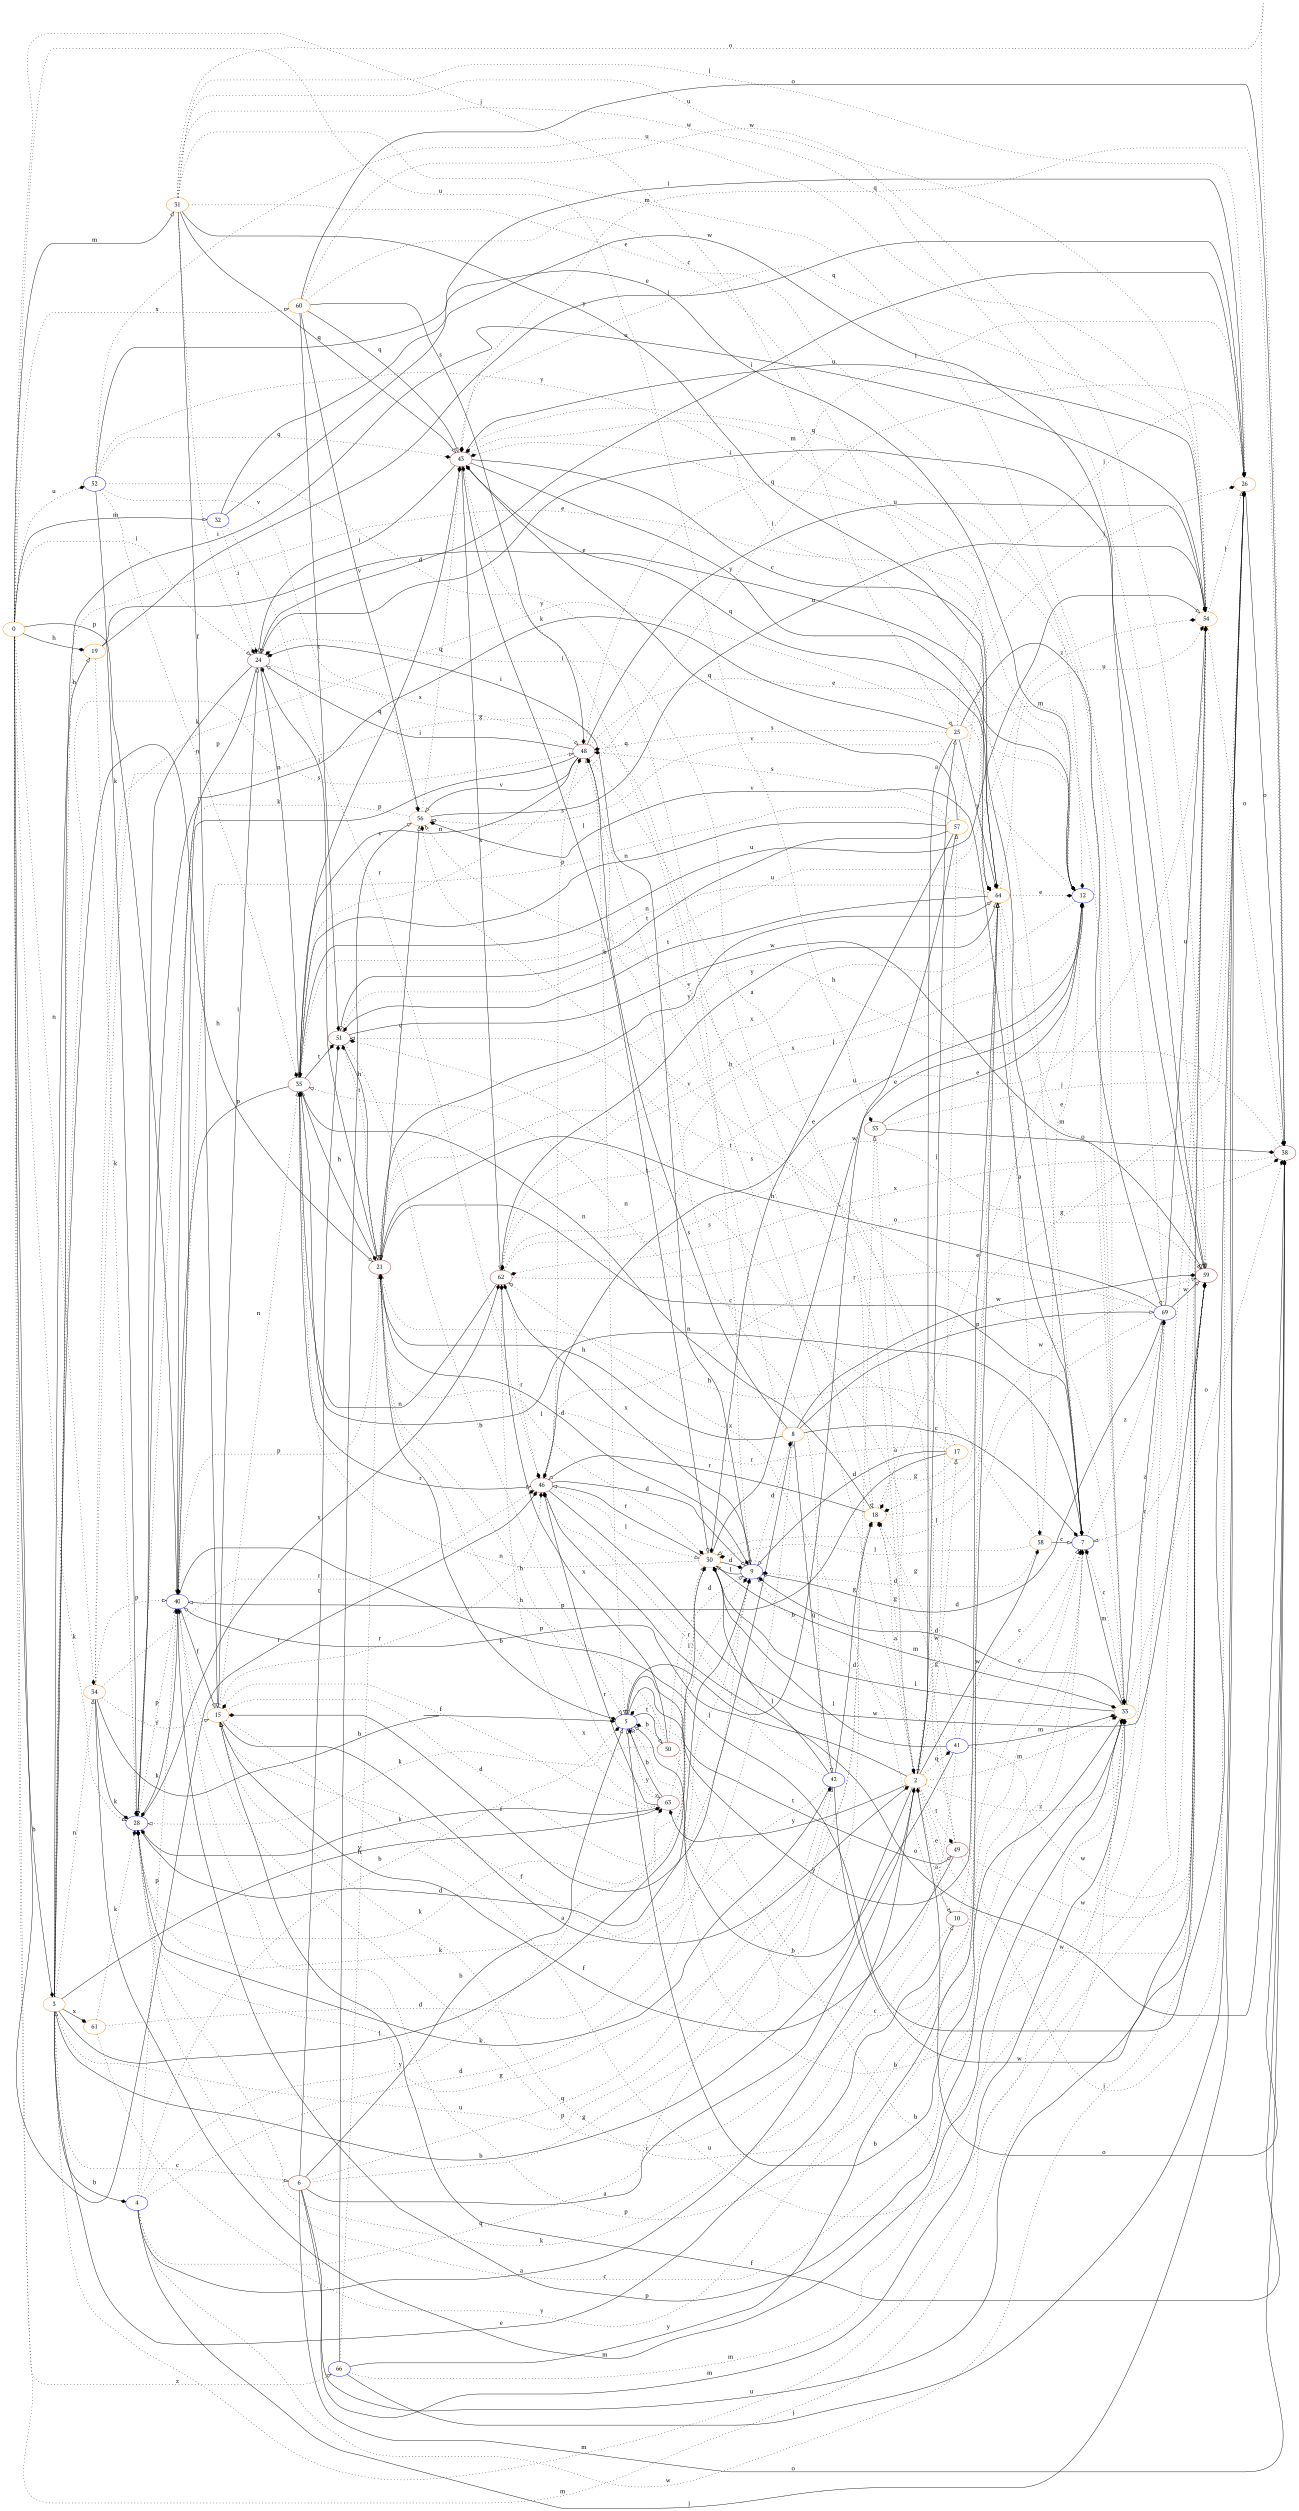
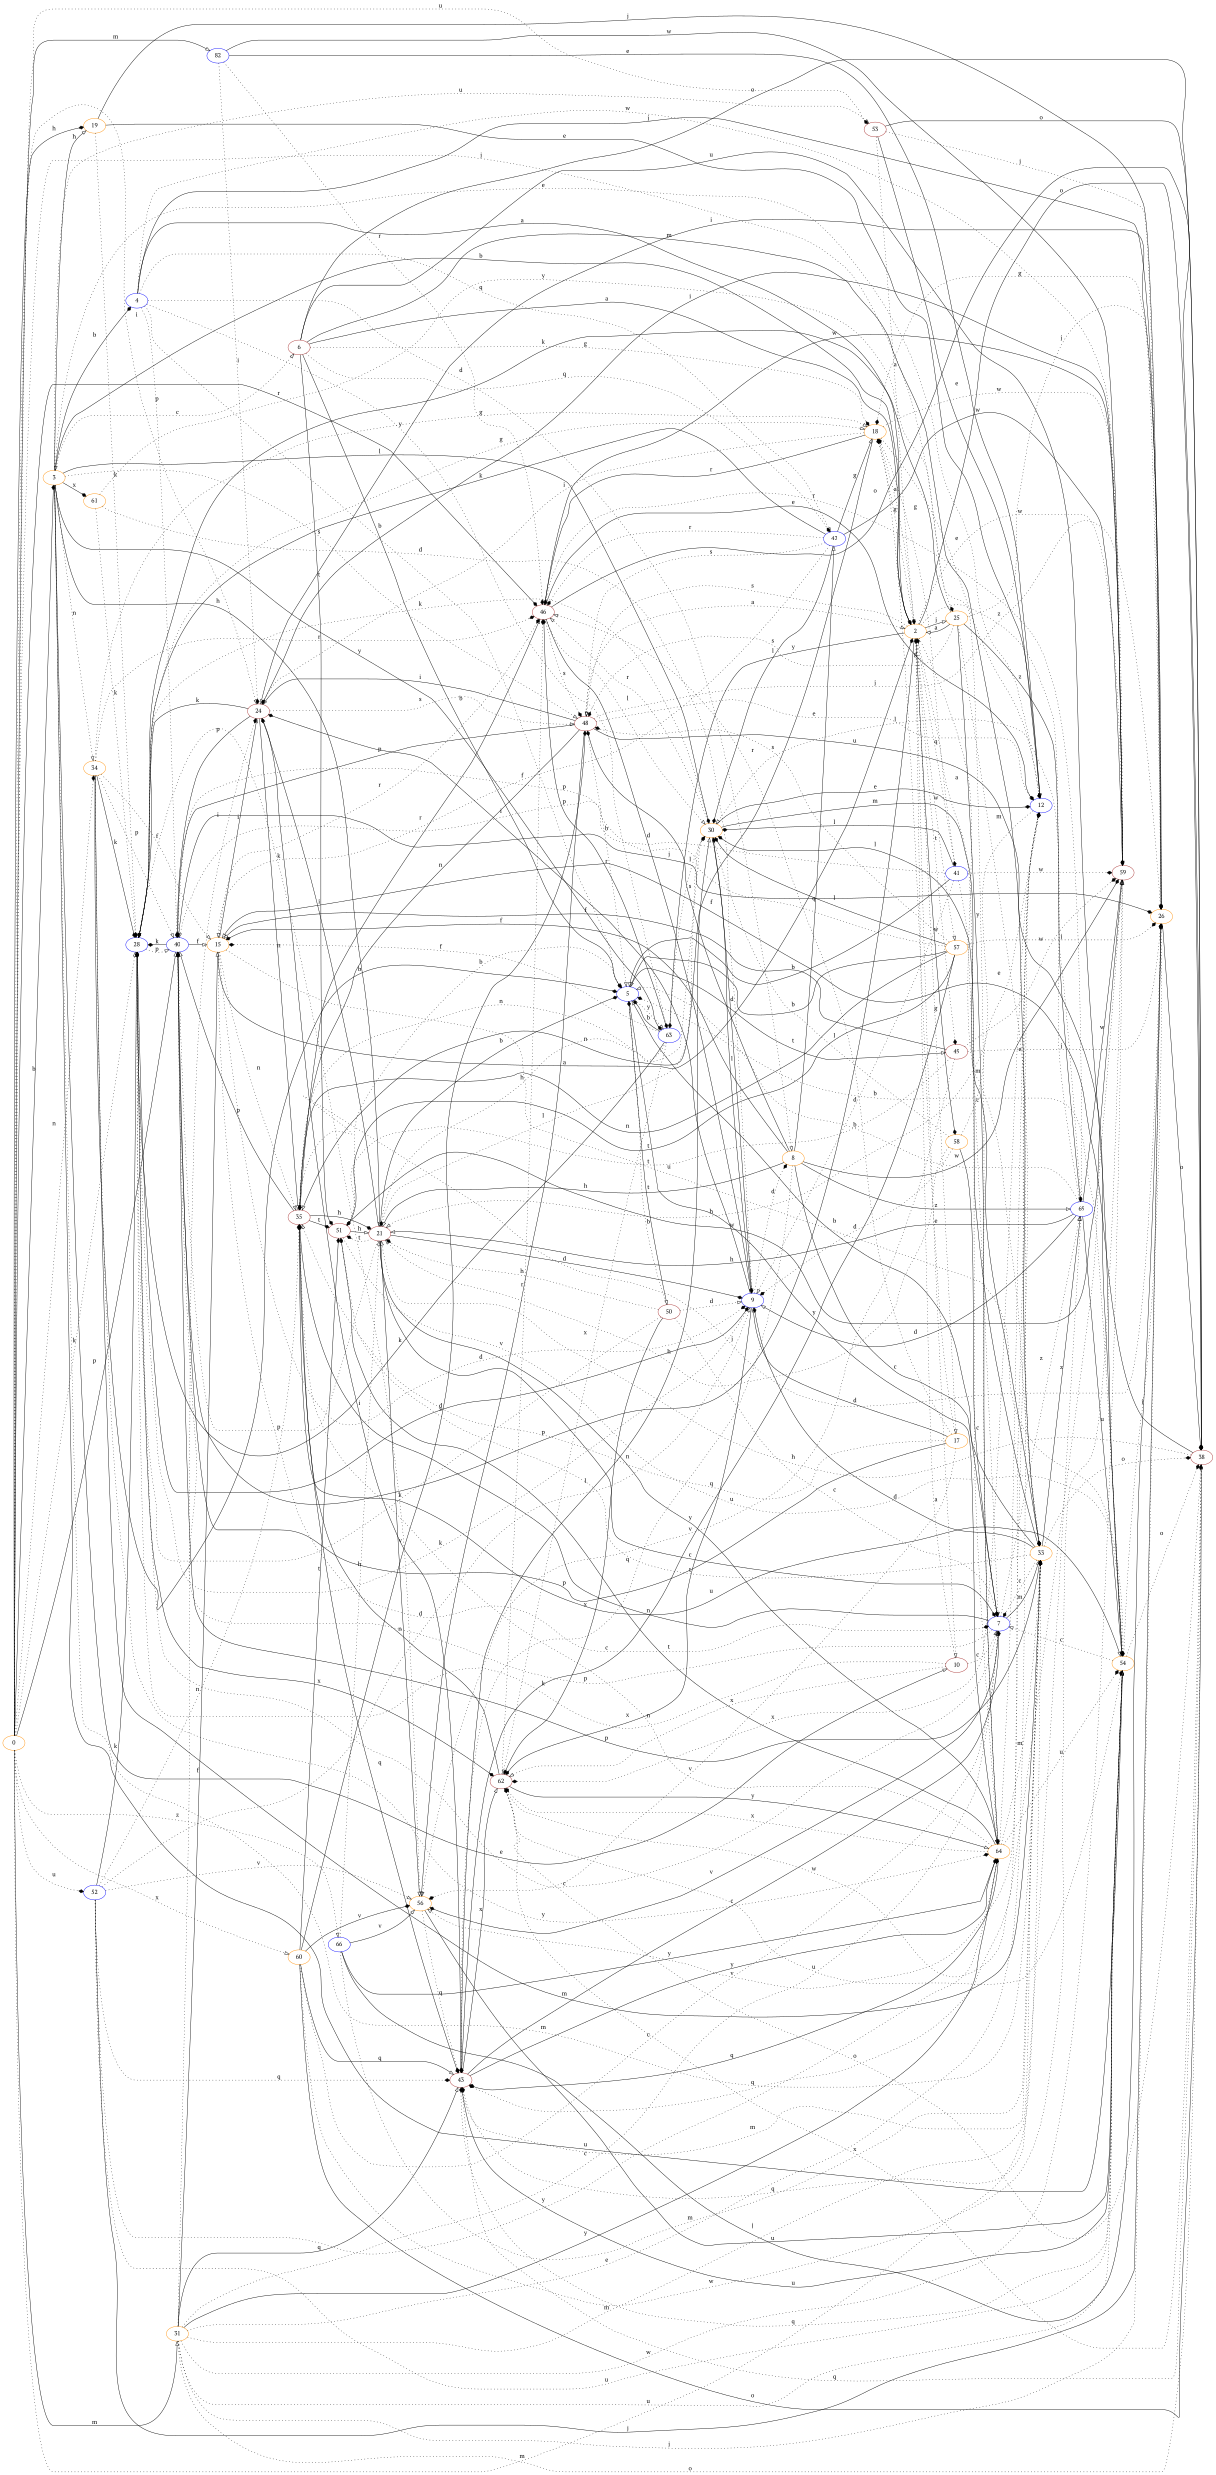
edge "0" -> "25": arrowhead onormal -> diamond
node "32": label "32" -> "82"
edge "64" -> "58": now "64" -> "2"
edge "8" -> "69": label "p" -> "z"
edge "30" -> "46": style solid -> dotted
edge "41" -> "33": removed, label "m"
node "63": color brown -> blue
edge "31" -> "7": added, label "c"
